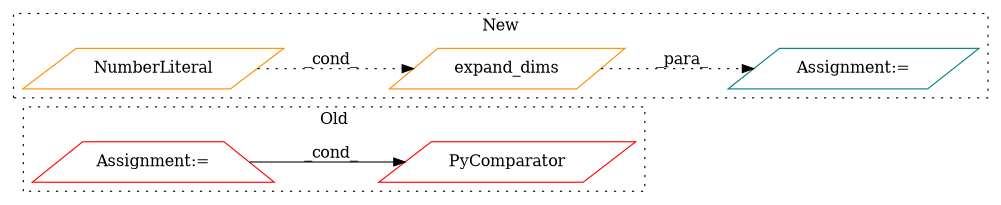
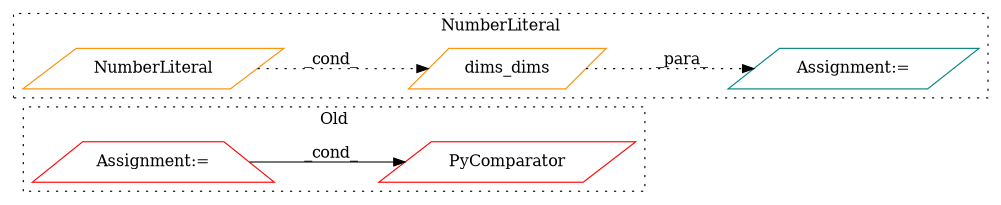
cluster "New": label "New" -> "NumberLiteral"
node "expand_dims": label "expand_dims" -> "dims_dims"
